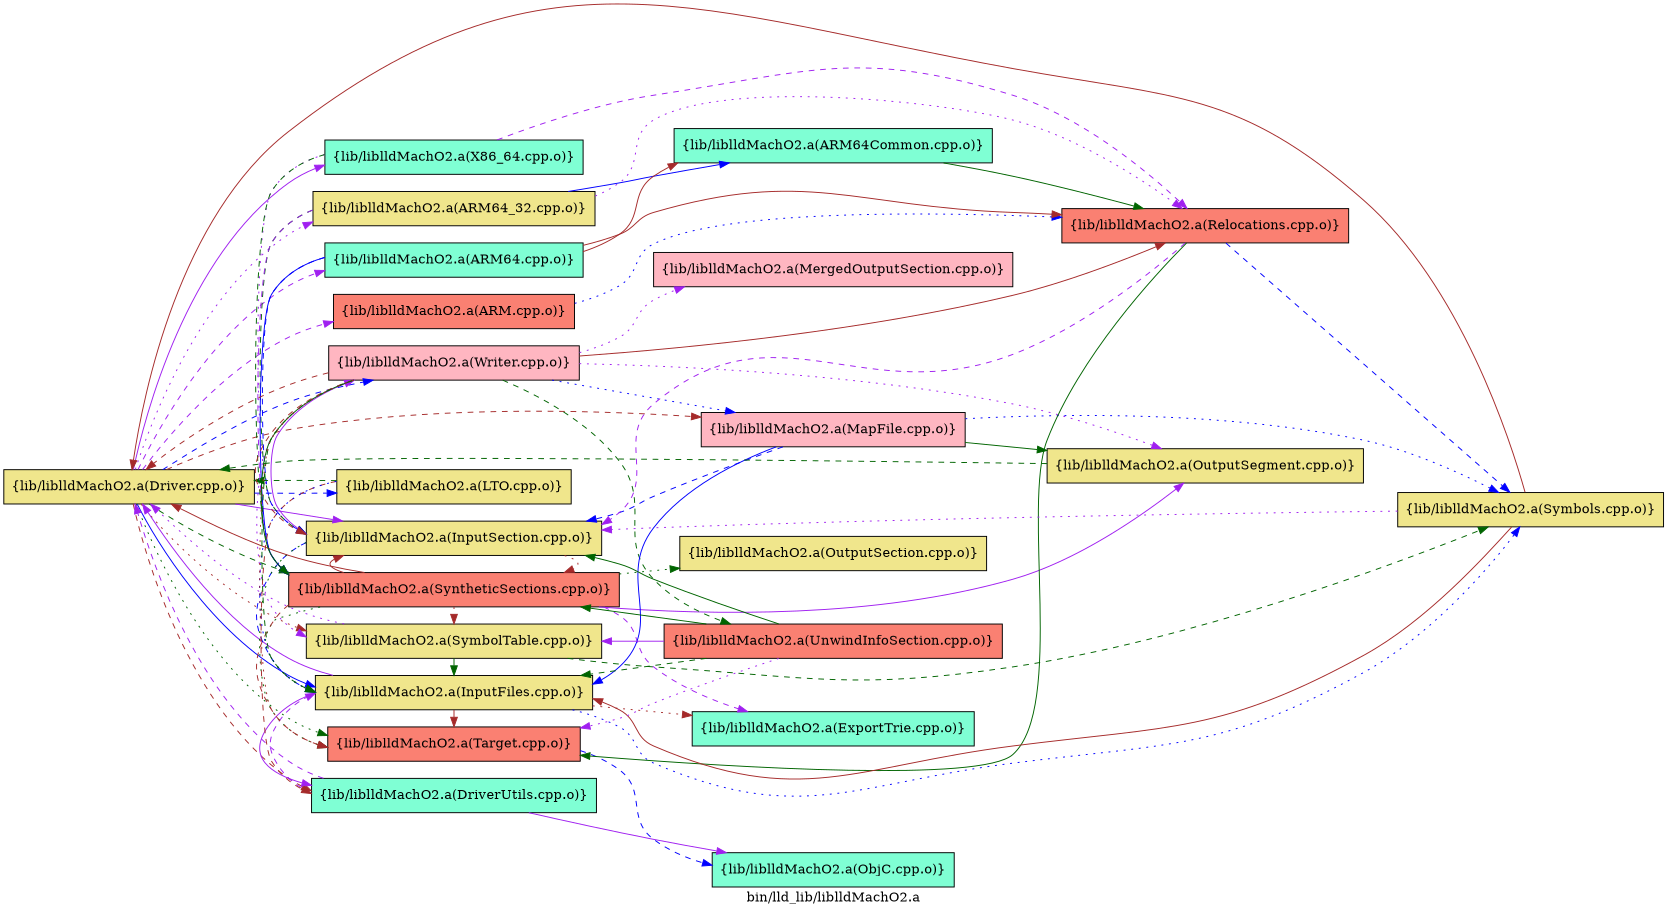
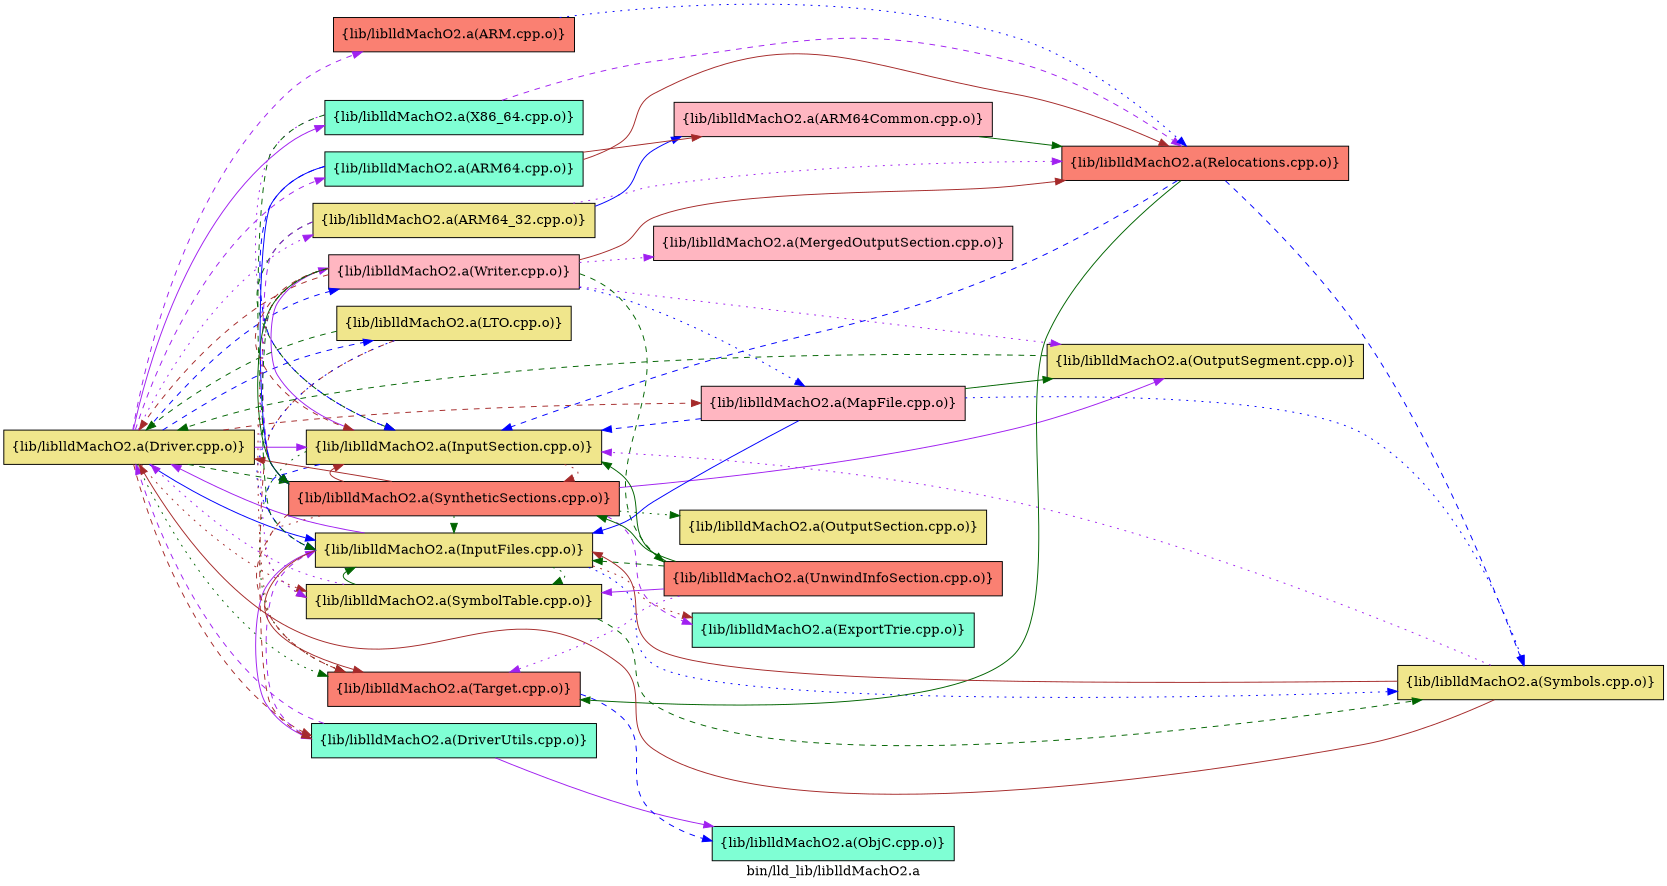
node "{lib/liblldMachO2.a(ARM64Common.cpp.o)}": fillcolor aquamarine -> lightpink
edge "{lib/liblldMachO2.a(Relocations.cpp.o)}" -> "{lib/liblldMachO2.a(InputSection.cpp.o)}": color purple -> blue
edge "{lib/liblldMachO2.a(InputFiles.cpp.o)}" -> "{lib/liblldMachO2.a(SymbolTable.cpp.o)}": added
